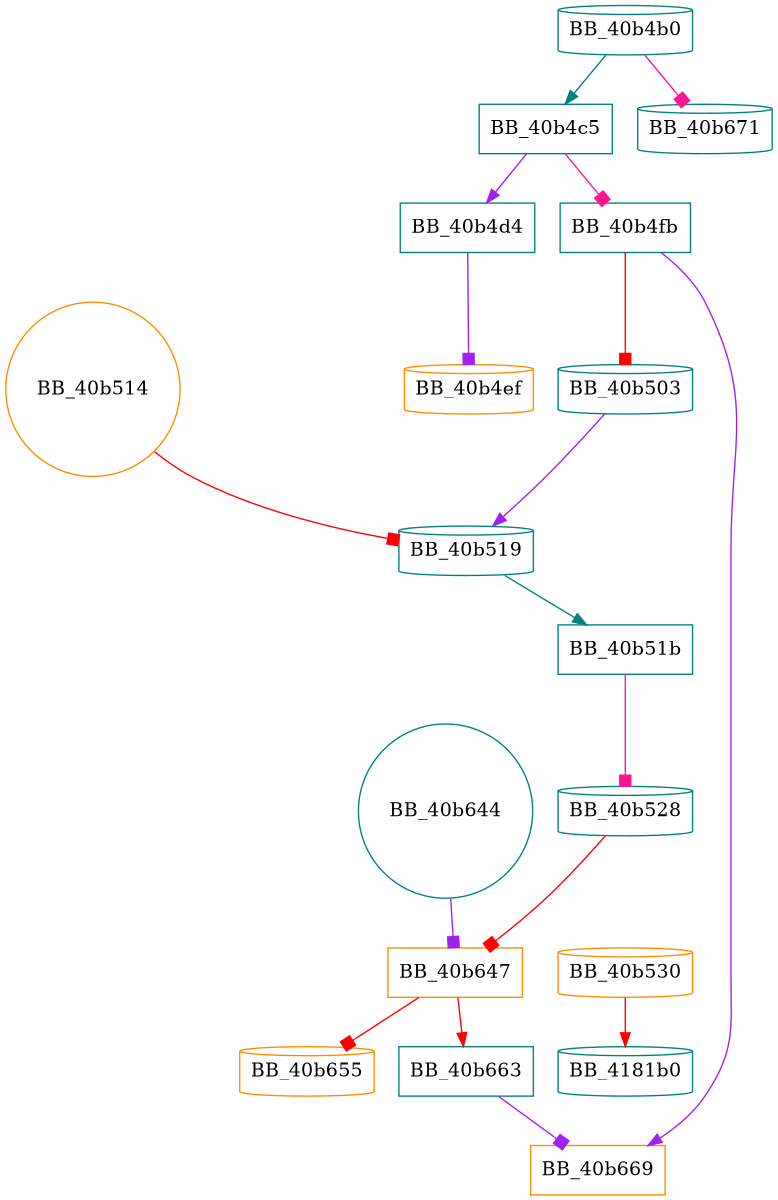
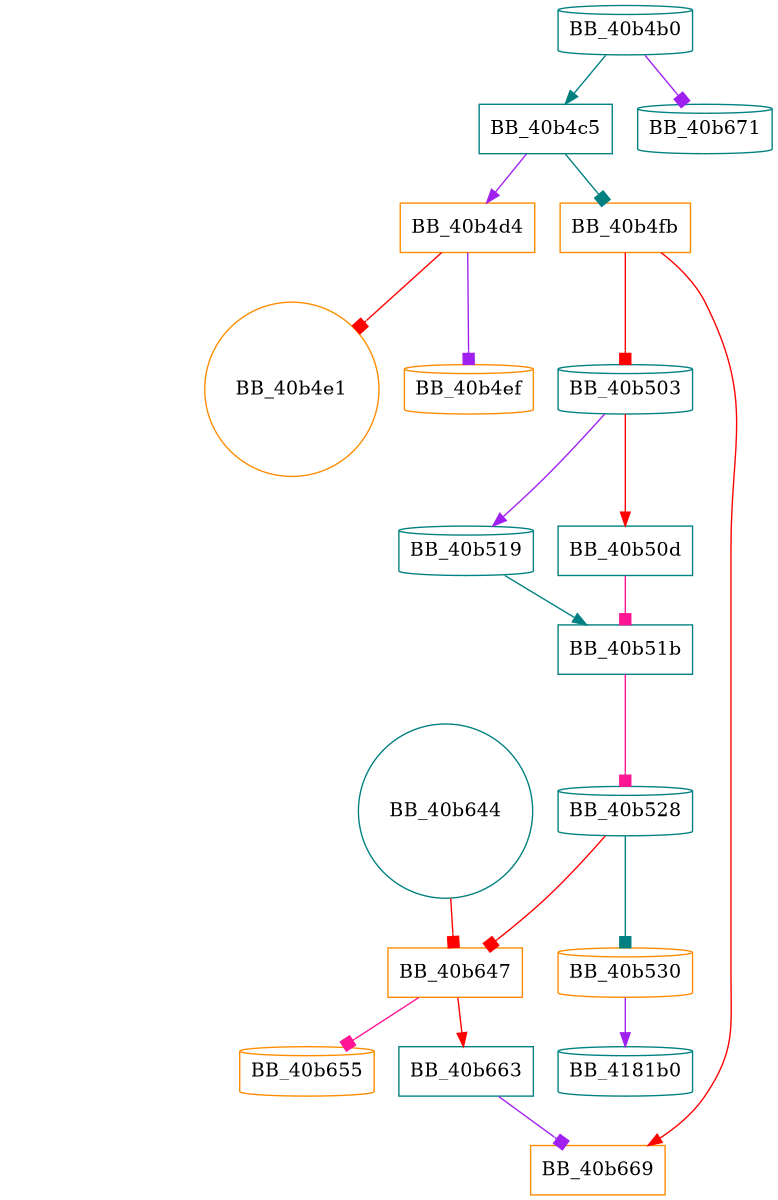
edge "BB_40b4b0" -> "BB_40b671": color deeppink -> purple
edge "BB_40b4c5" -> "BB_40b4fb": color deeppink -> teal
node "BB_40b4d4": color teal -> darkorange
node "BB_40b4fb": color teal -> darkorange
node "BB_40b514": removed
node "BB_40b4e1": added
node "BB_40b50d": added
edge "BB_40b4fb" -> "BB_40b669": color purple -> red
edge "BB_40b528" -> "BB_40b530": added
edge "BB_40b644" -> "BB_40b647": color purple -> red
edge "BB_40b530" -> "BB_4181b0": color red -> purple
edge "BB_40b647" -> "BB_40b655": color red -> deeppink
